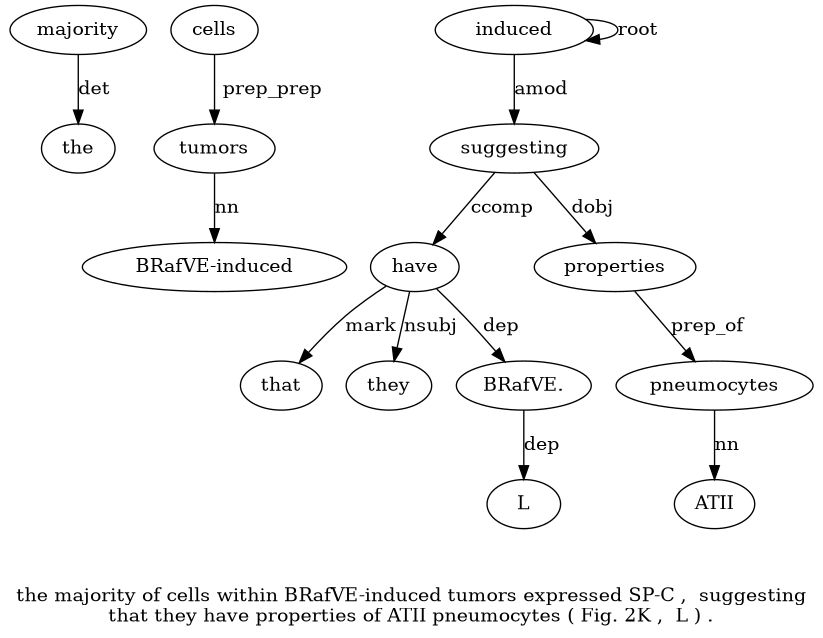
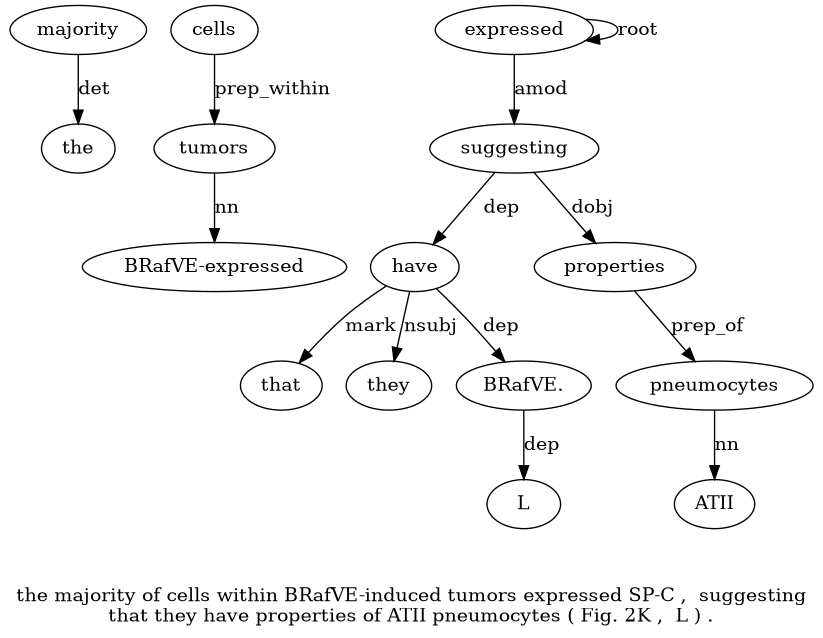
node "induced": label "induced" -> "expressed"
edge "cells" -> "tumors": label "prep_prep" -> "prep_within"
edge "suggesting" -> "have": label "ccomp" -> "dep"
node "BRafVE-induced": label "BRafVE-induced" -> "BRafVE-expressed"
